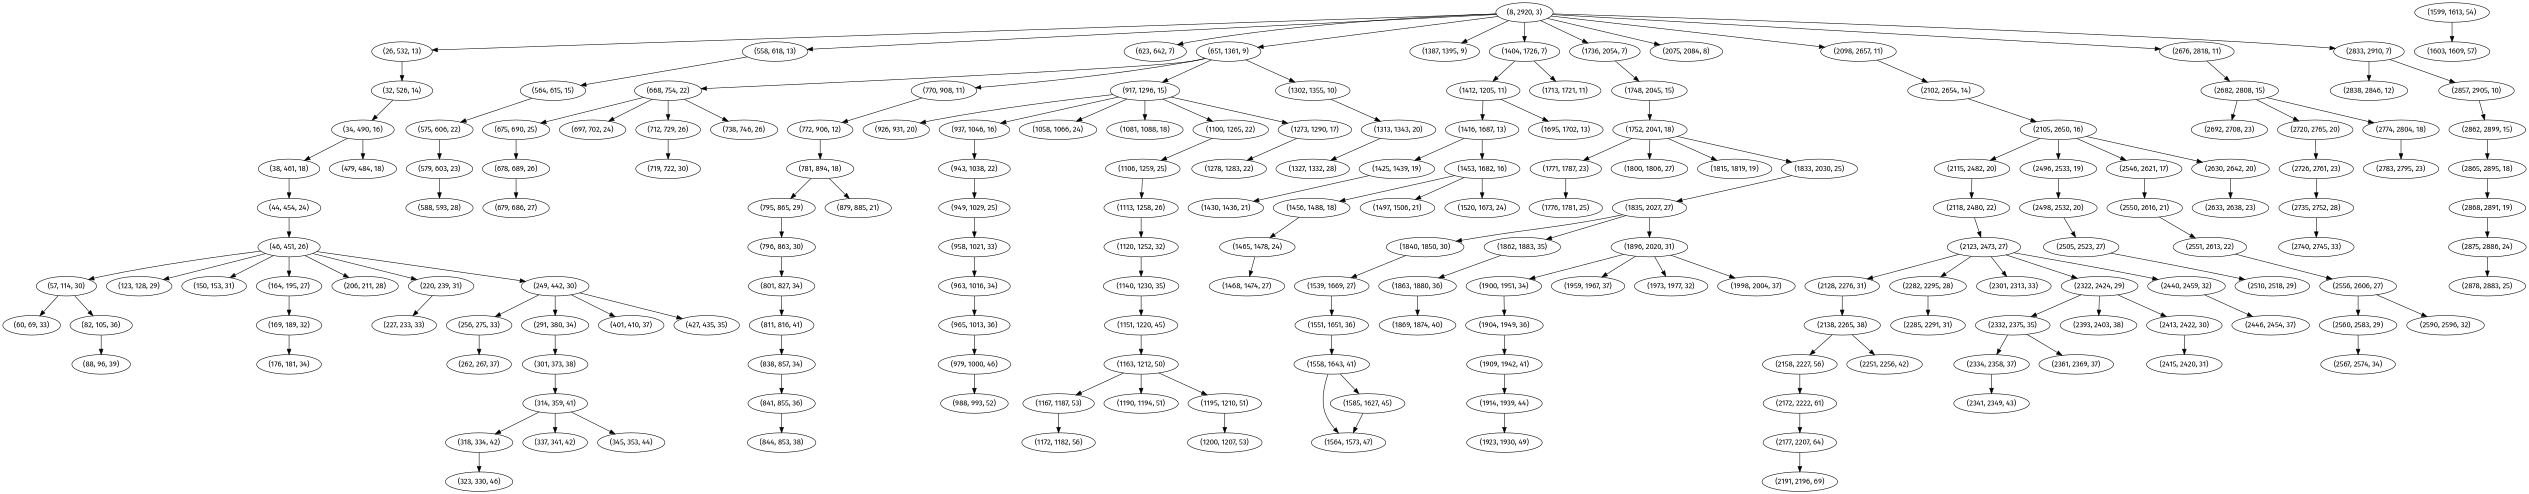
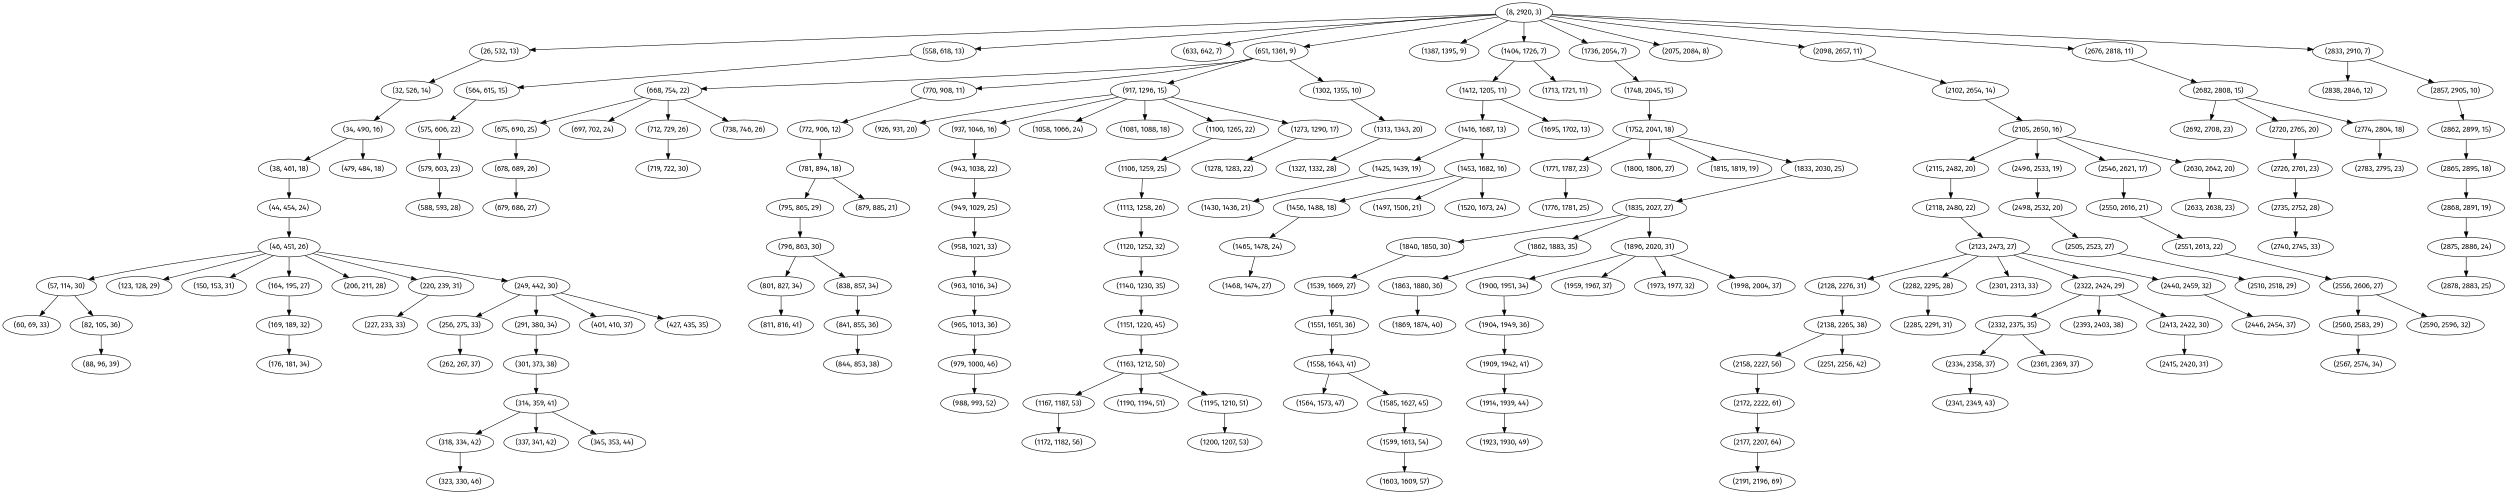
node "(623, 642, 7)": label "(623, 642, 7)" -> "(633, 642, 7)"
edge "(811, 816, 41)" -> "(838, 857, 34)": now "(796, 863, 30)" -> "(838, 857, 34)"
edge "(1585, 1627, 45)" -> "(1564, 1573, 47)": now "(1585, 1627, 45)" -> "(1599, 1613, 54)"
